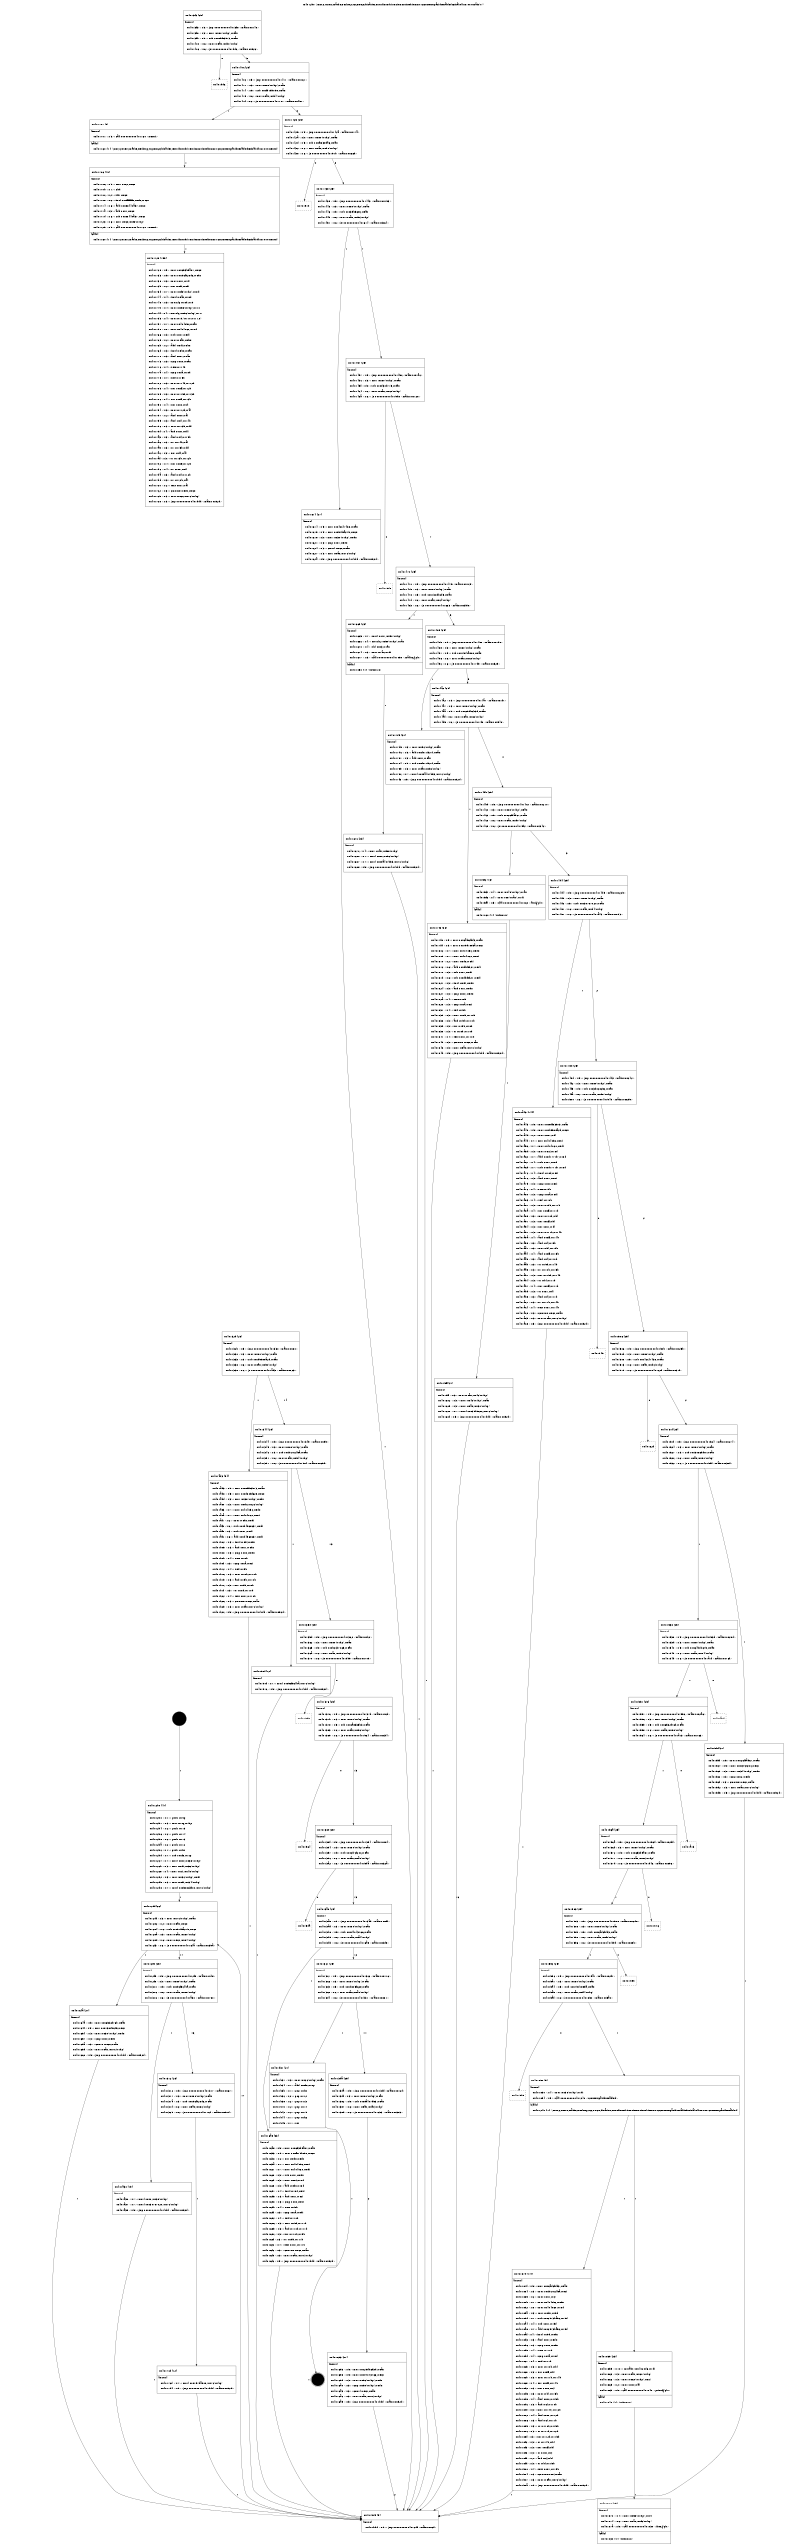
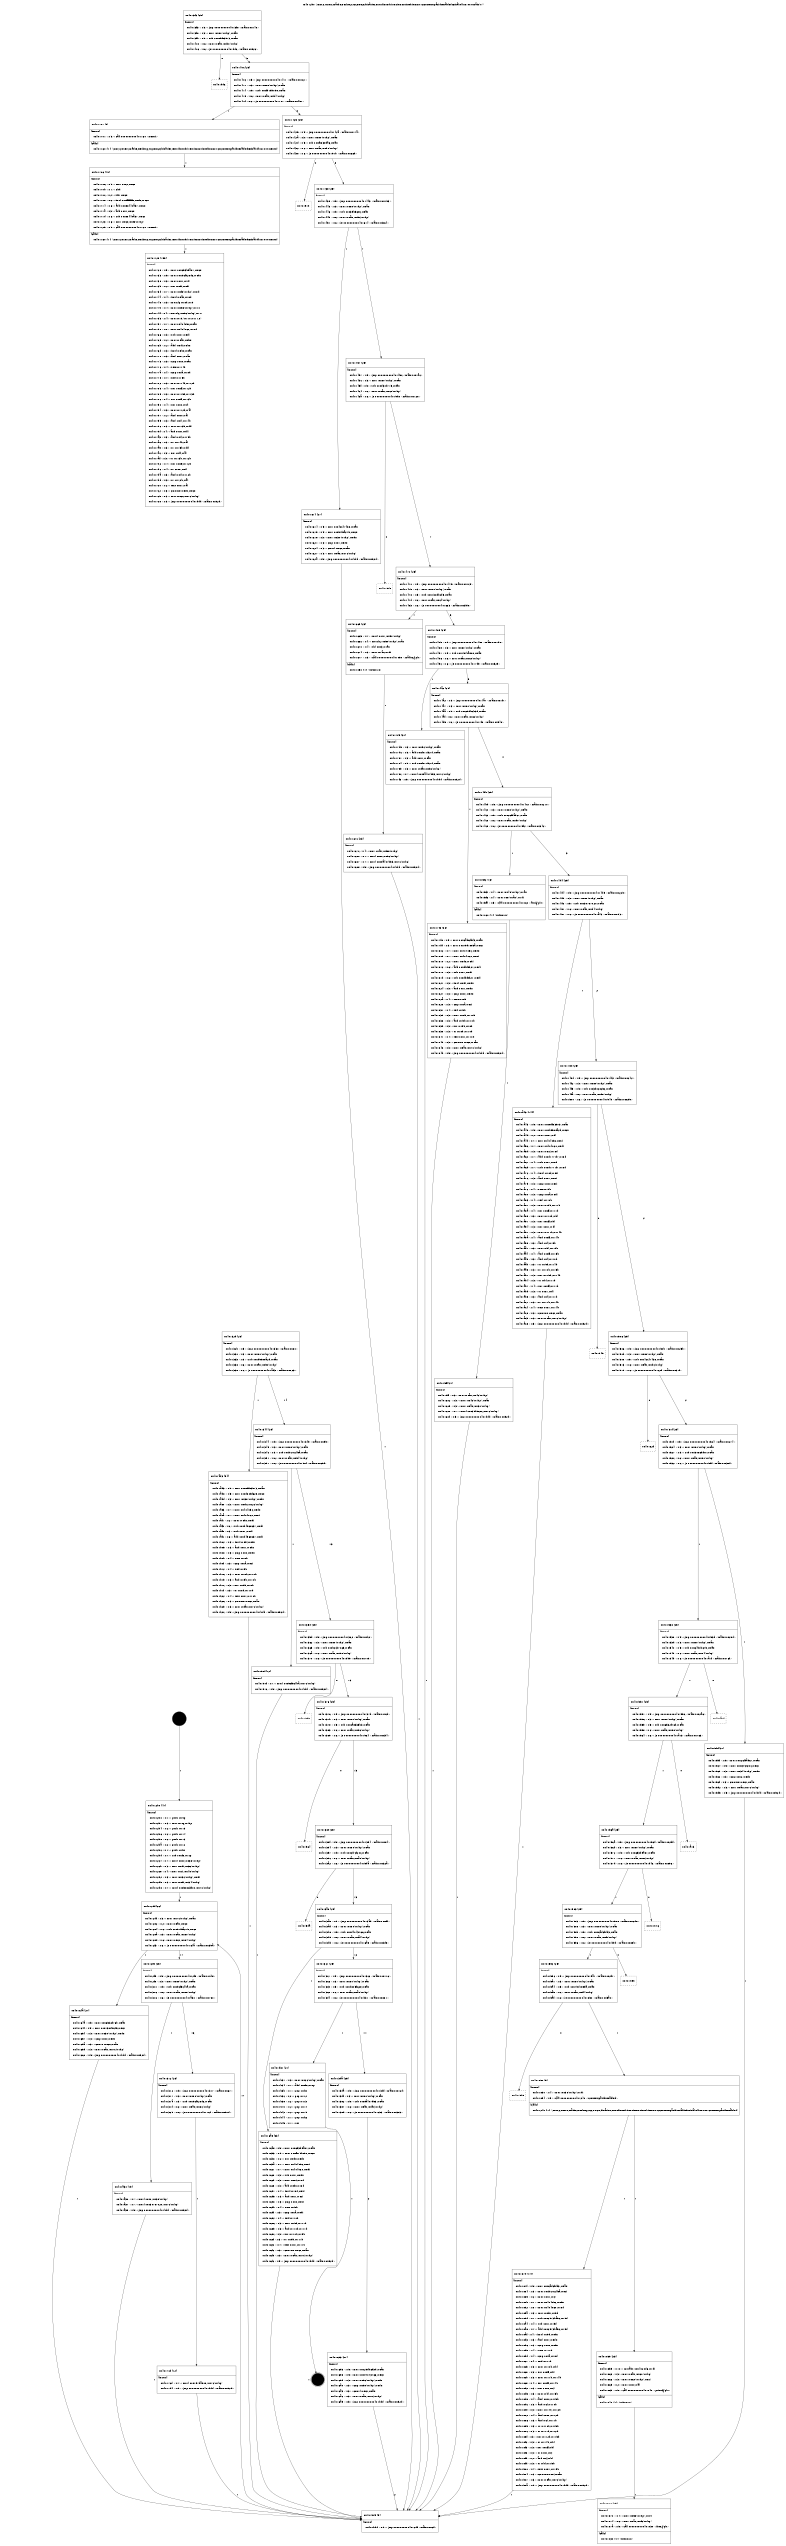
edge "0x40135d [25]" -> "0x401376 [25]": added, label "13"
edge "0x4015ff [21]" -> "0x401bdd [5]": label " 16" -> " 1"
